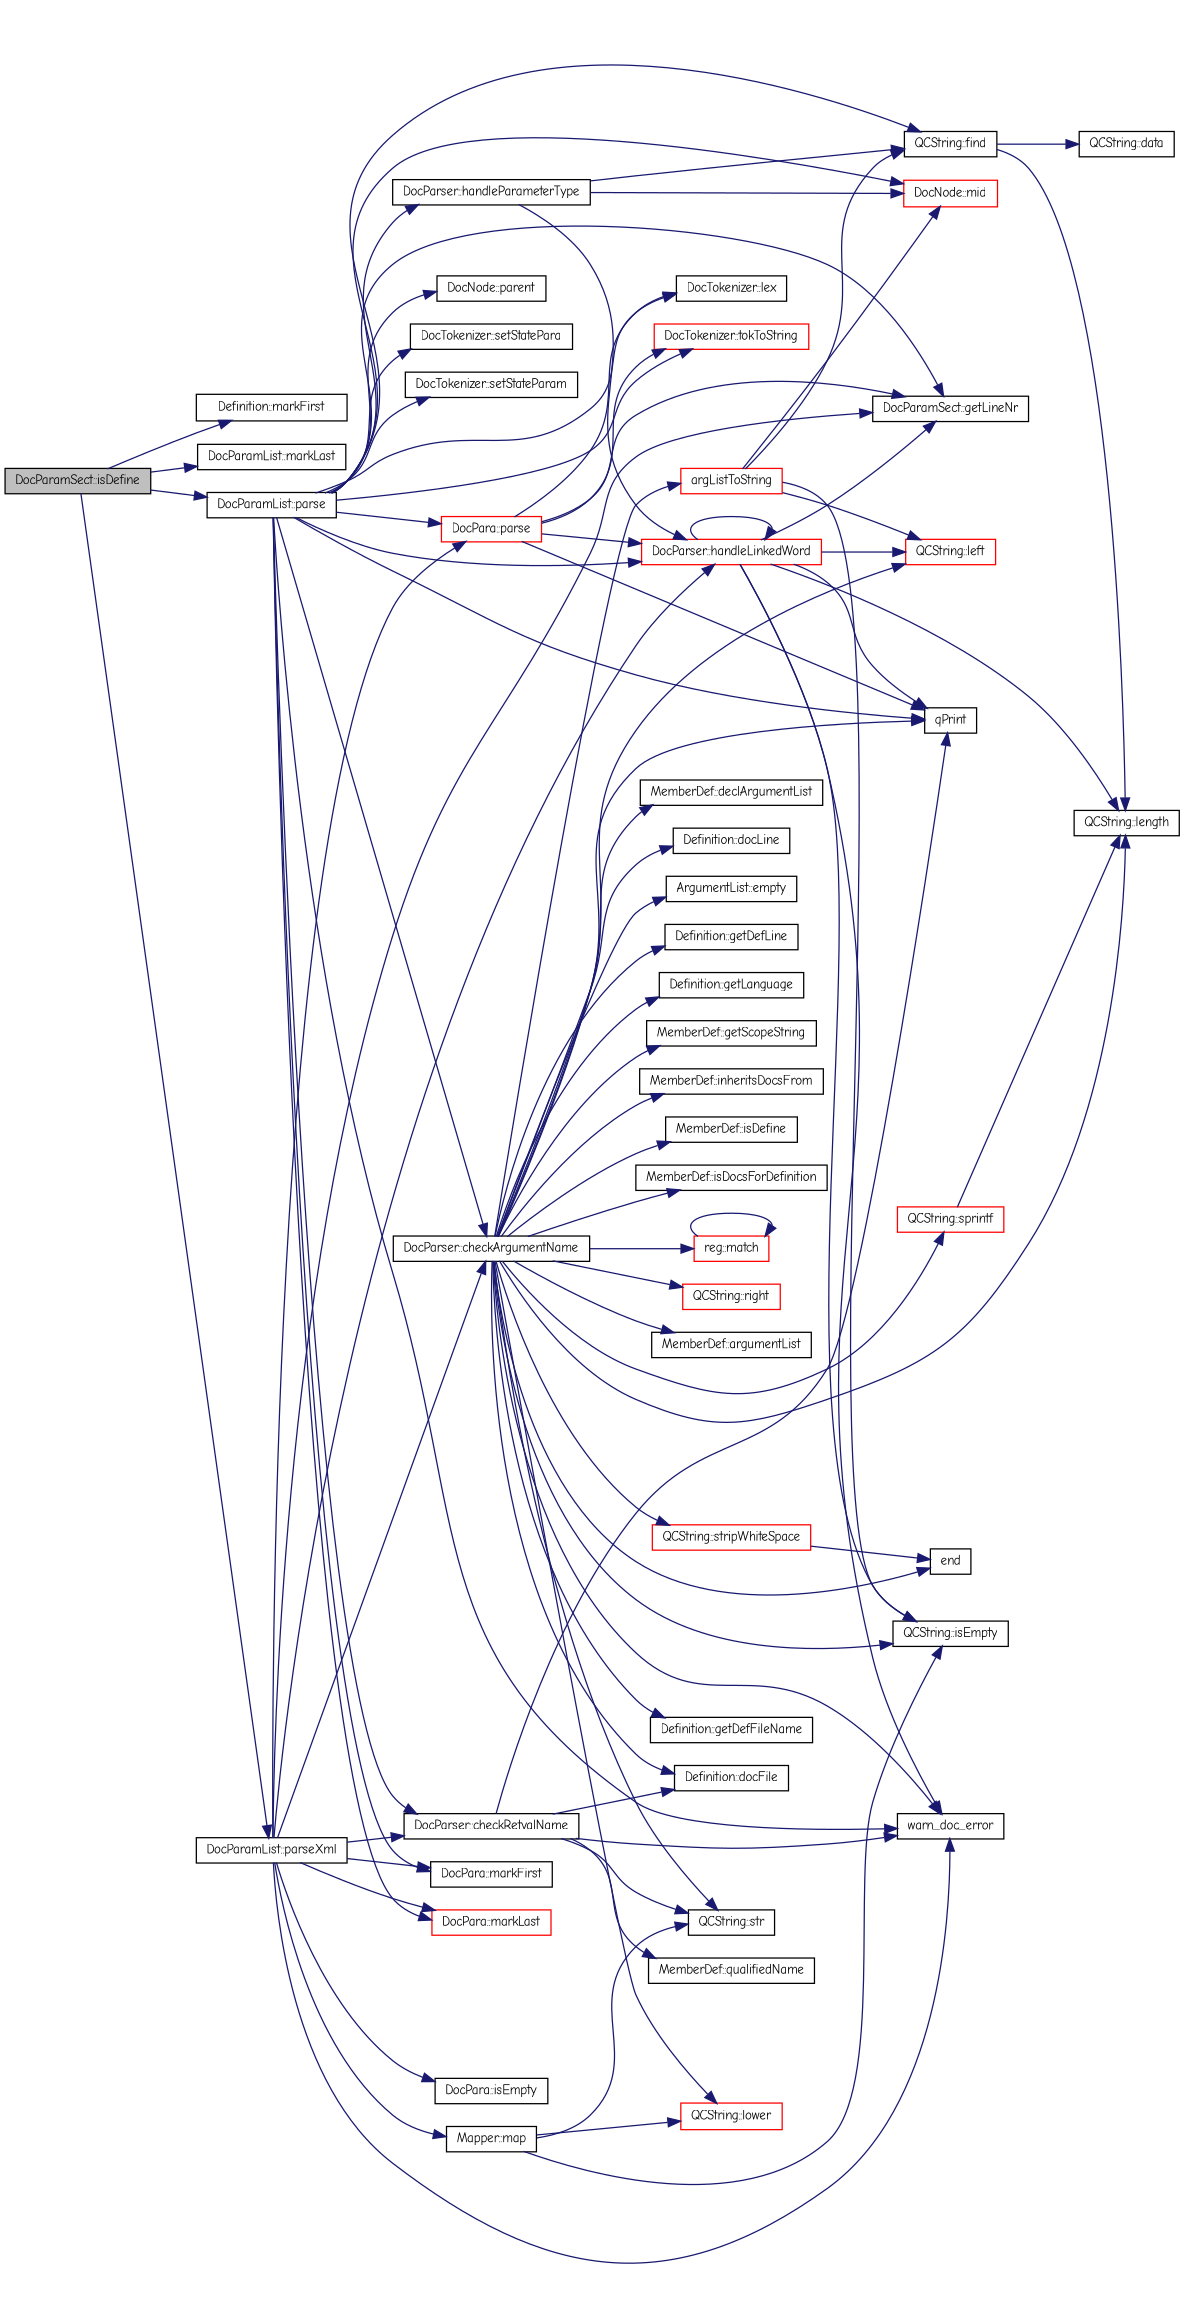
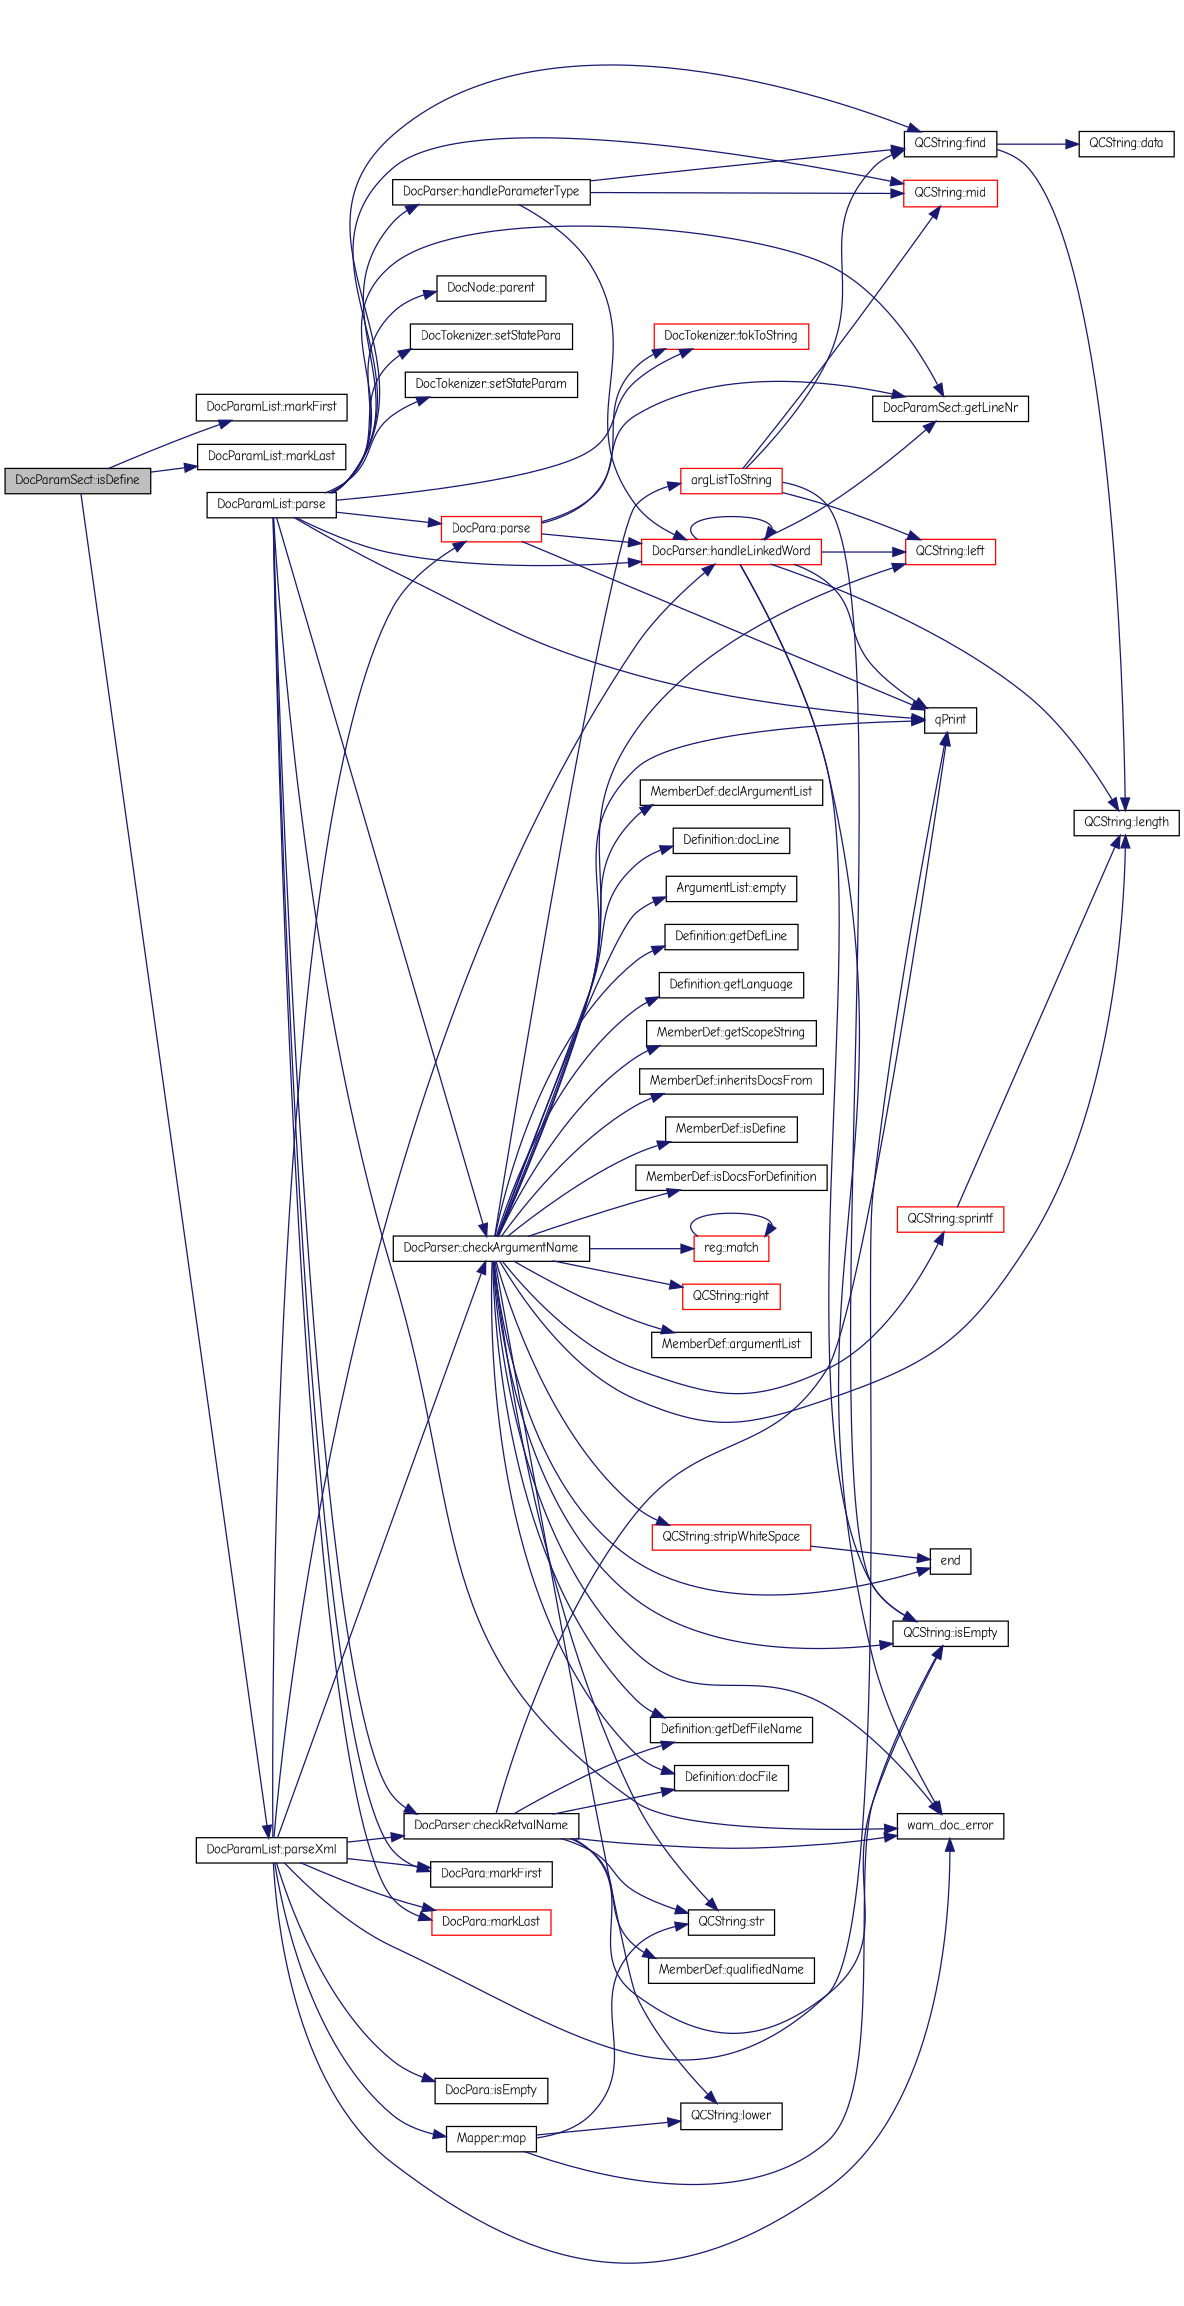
node "DocNode::mid": label "DocNode::mid" -> "QCString::mid"
node "DocTokenizer::lex": removed
node "Definition::markFirst": label "Definition::markFirst" -> "DocParamList::markFirst"
edge "DocParamSect::isDefine" -> "DocParamList::parse": removed
edge "DocParamList::parseXml" -> "DocParamSect::getLineNr": now "DocParamList::parseXml" -> "qPrint"
edge "DocParser::checkRetvalName" -> "Definition::getDefFileName": added
edge "DocParser::checkRetvalName" -> "QCString::isEmpty": added
node "QCString::lower": color red -> black
